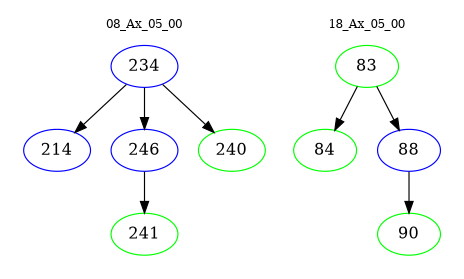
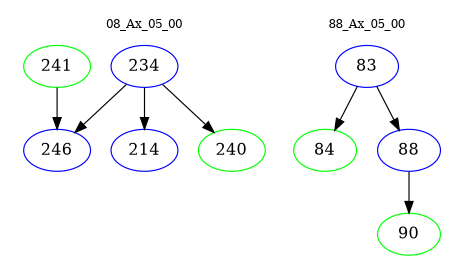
cluster "18_Ax_05_00": label "18_Ax_05_00" -> "88_Ax_05_00"
node "83": color green -> blue
edge "246" -> "241": reversed
